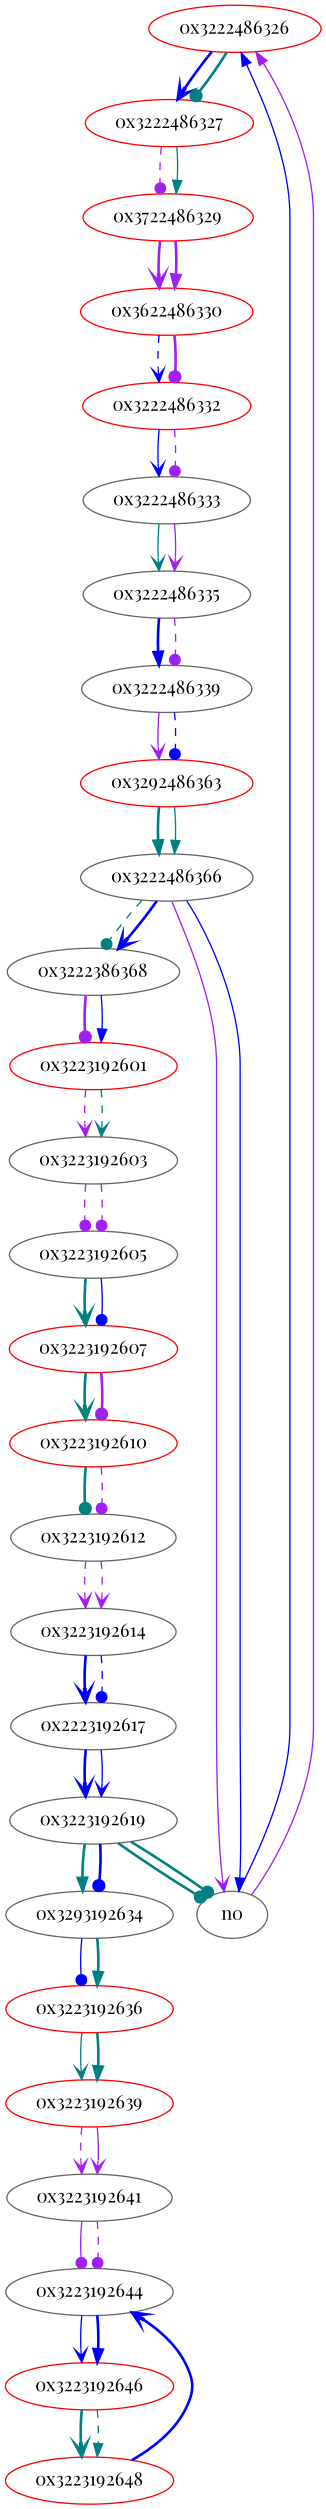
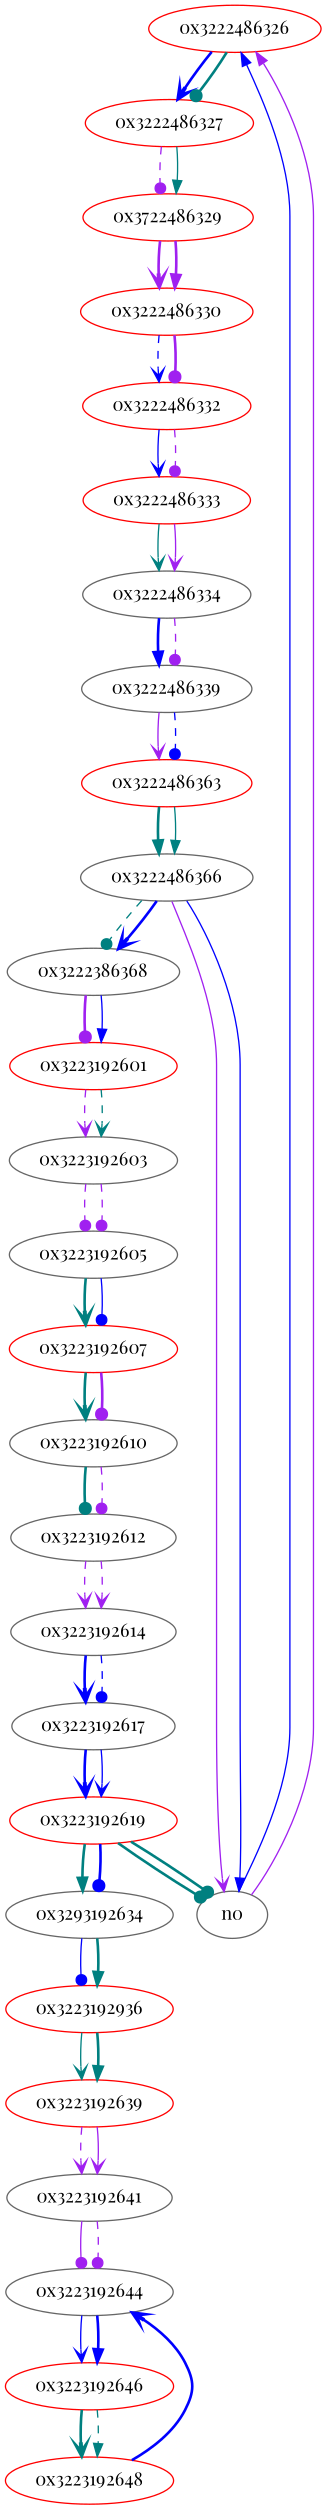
node "0x3622486330": label "0x3622486330" -> "0x3222486330"
node "0x3222486333": color gray40 -> red
node "0x3222486335": label "0x3222486335" -> "0x3222486334"
node "0x3292486363": label "0x3292486363" -> "0x3222486363"
node "0x3223192610": color red -> gray40
node "0x2223192617": label "0x2223192617" -> "0x3223192617"
node "0x3223192619": color gray40 -> red
node "0x3223192636": label "0x3223192636" -> "0x3223192936"
